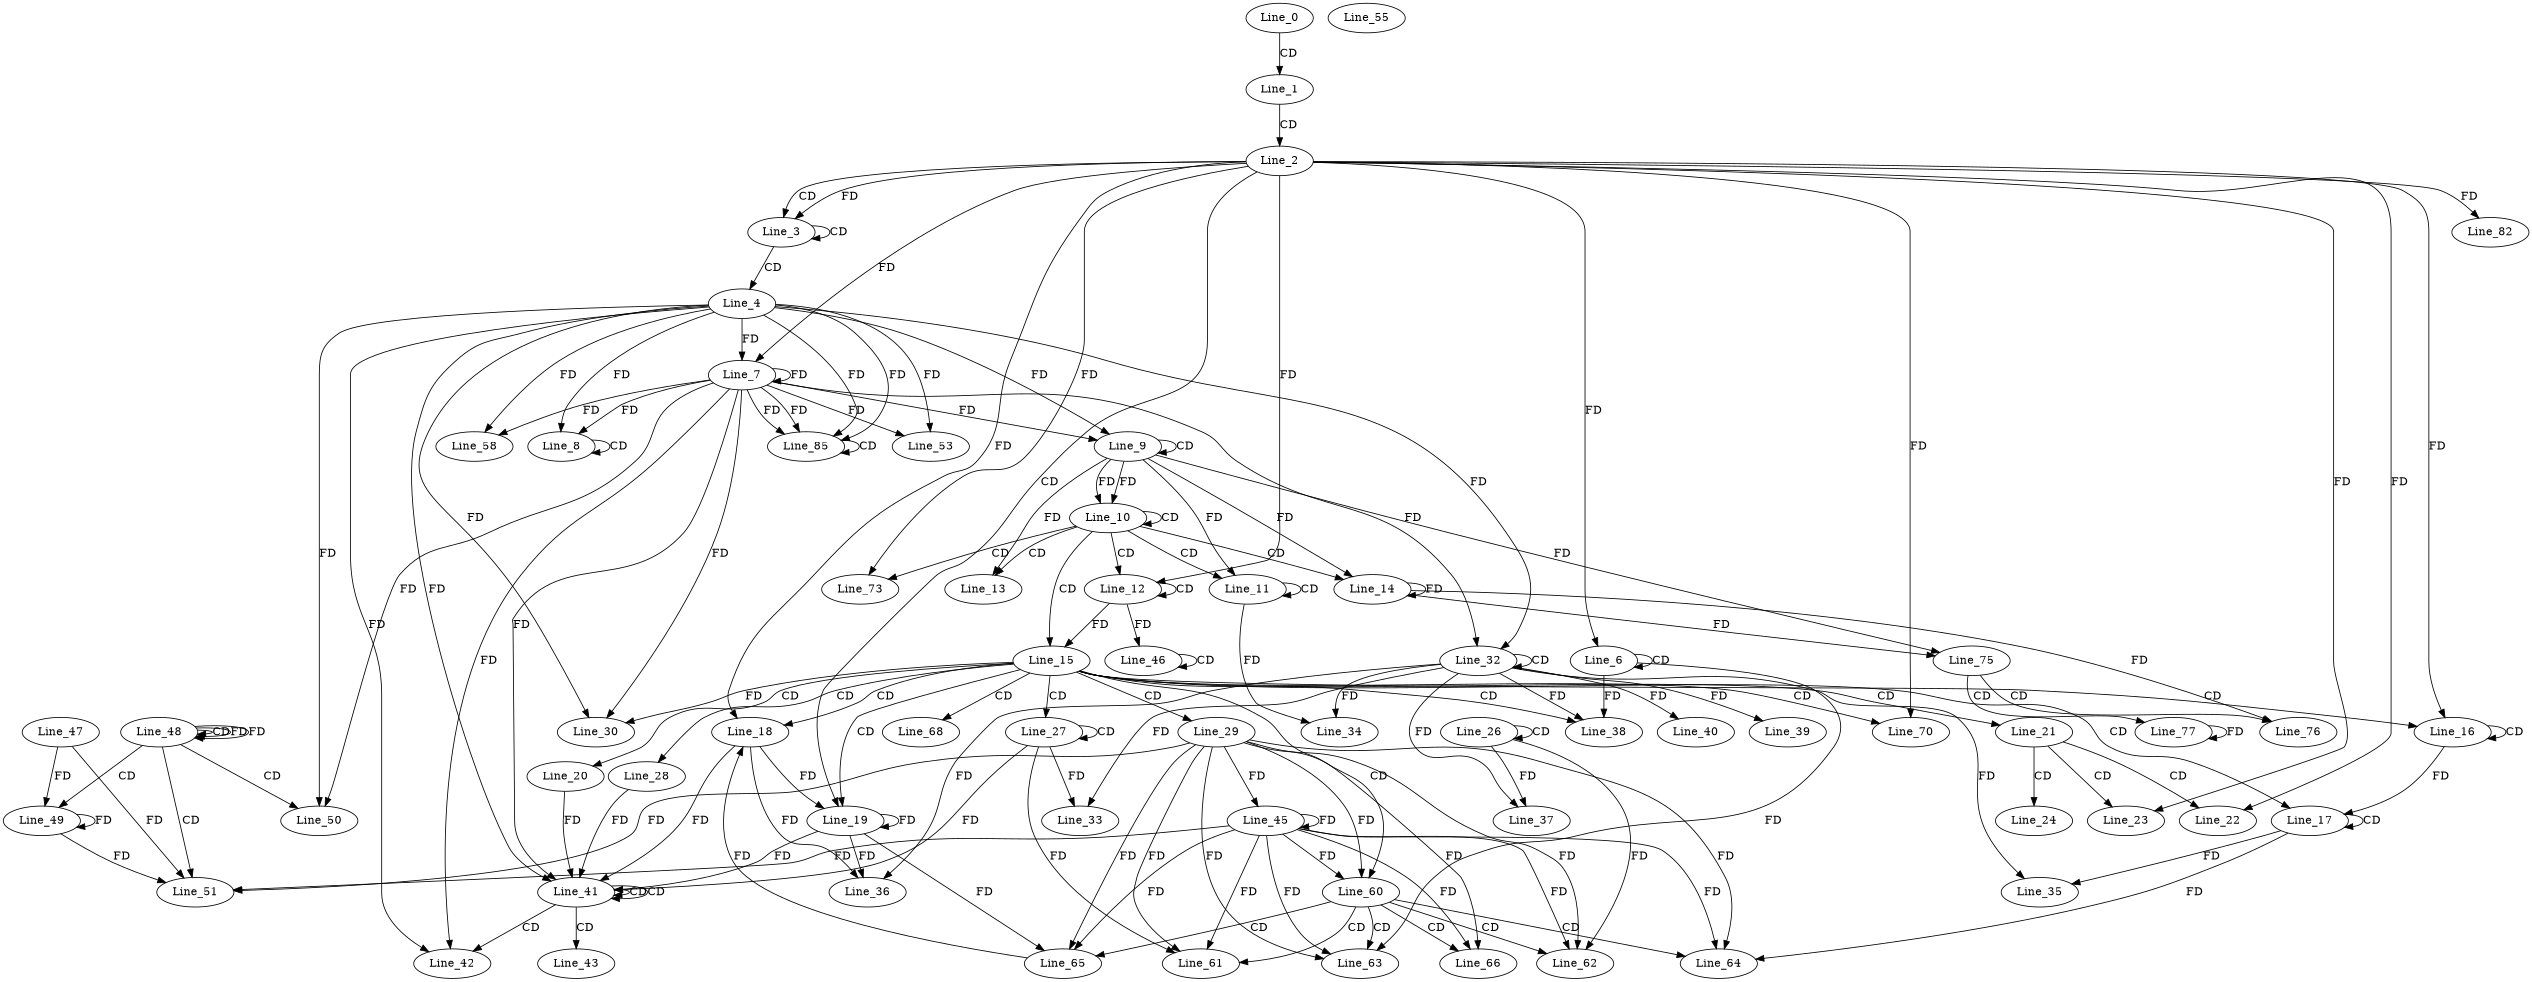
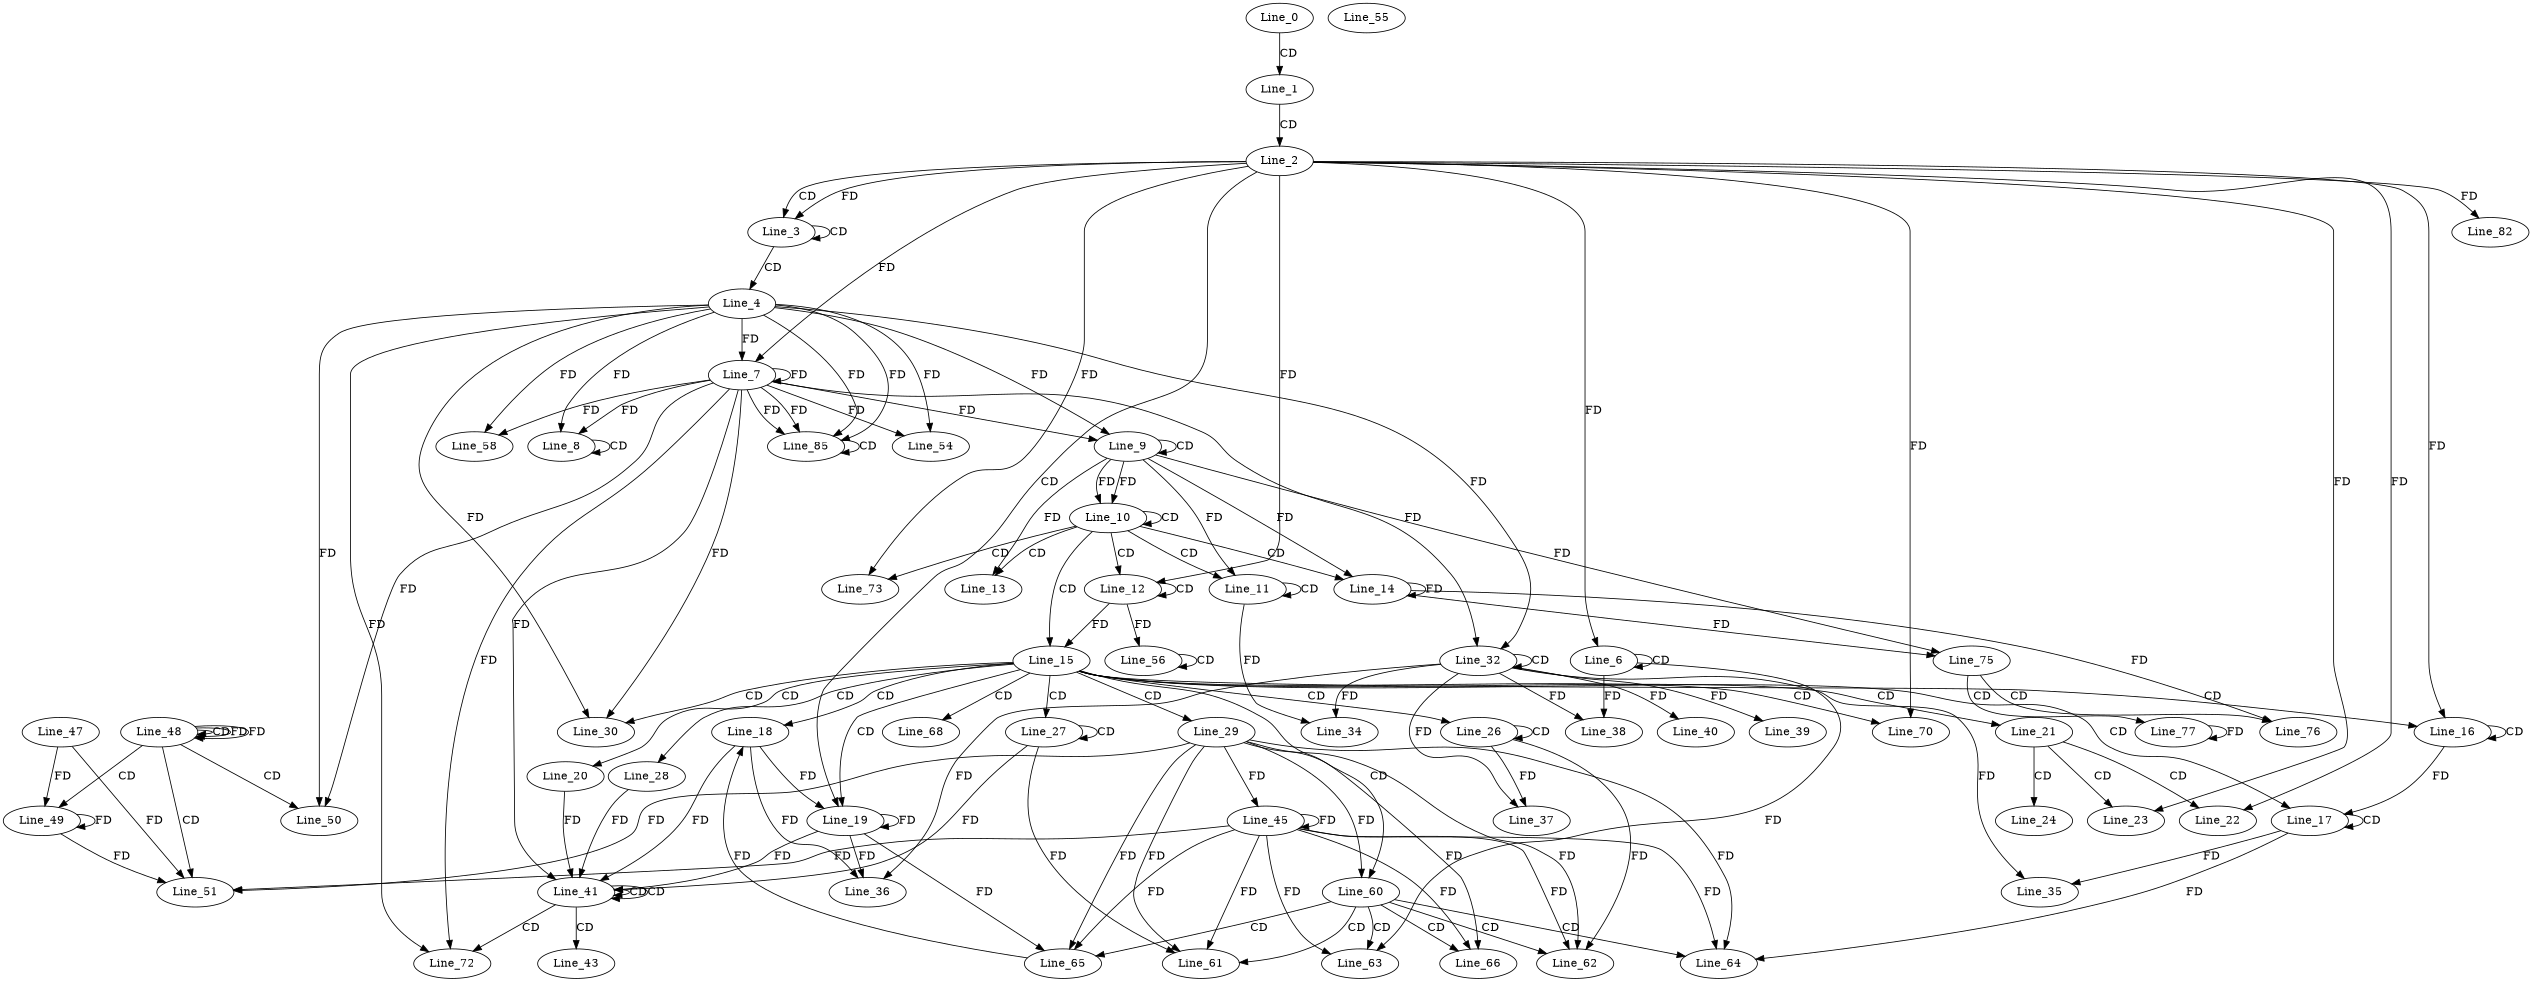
edge "Line_2" -> "Line_18": removed, label "FD"
node "Line_53": label "Line_53" -> "Line_54"
edge "Line_4" -> "Line_41": removed, label "FD"
node "Line_46": label "Line_46" -> "Line_56"
edge "Line_15" -> "Line_38": now "Line_15" -> "Line_26"
edge "Line_15" -> "Line_30": label "FD" -> "CD"
node "Line_33": removed
edge "Line_45" -> "Line_60": removed, label "FD"
edge "Line_29" -> "Line_63": removed, label "FD"
node "Line_42": label "Line_42" -> "Line_72"
